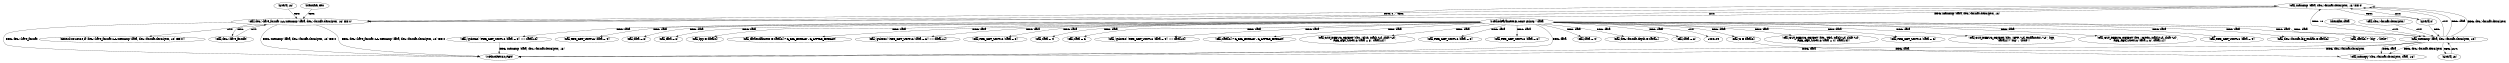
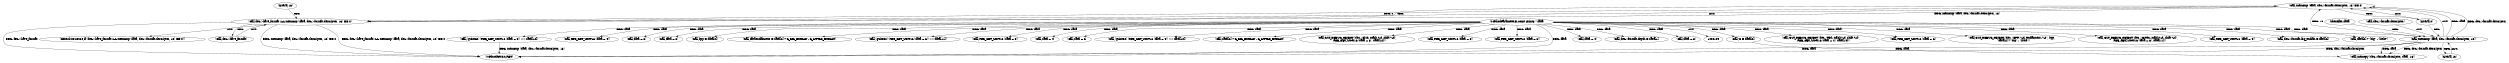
node "(Identifier,dec)": removed
edge "(Identifier,data)" -> "(Call,memcmp (data, dec->format.descriptor, 13))": label "AST: " -> "CFG: "
